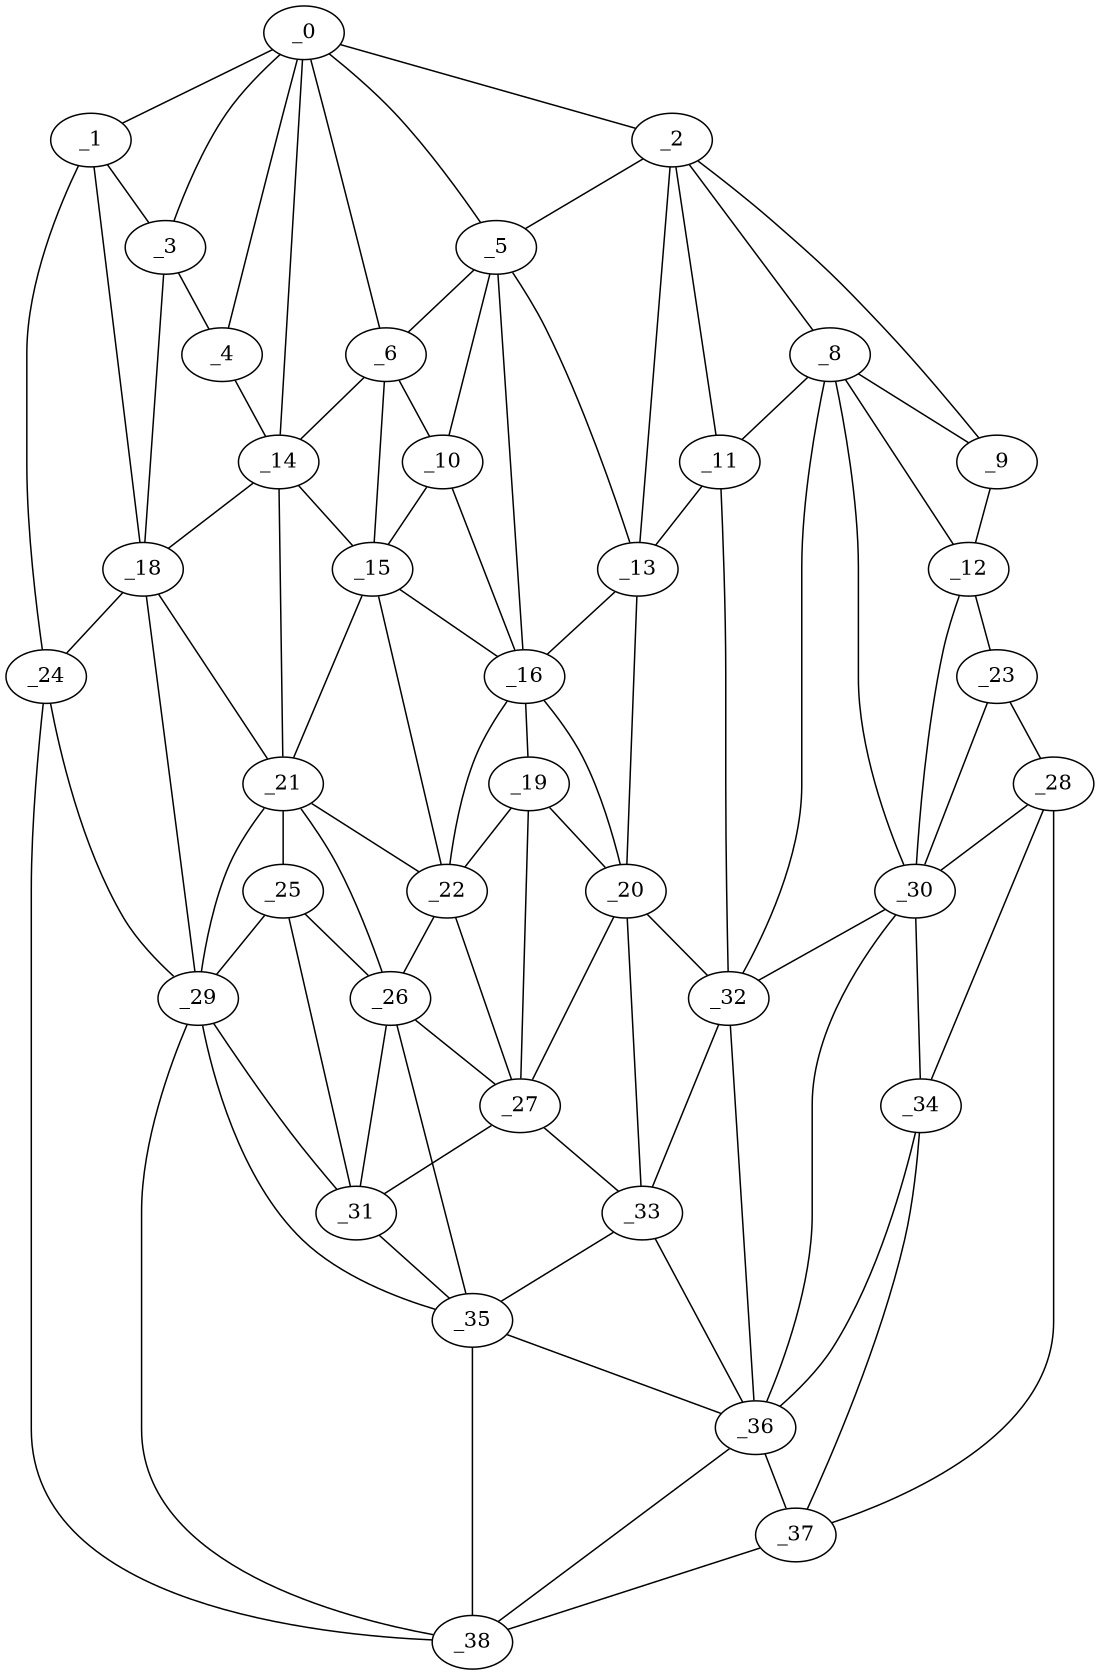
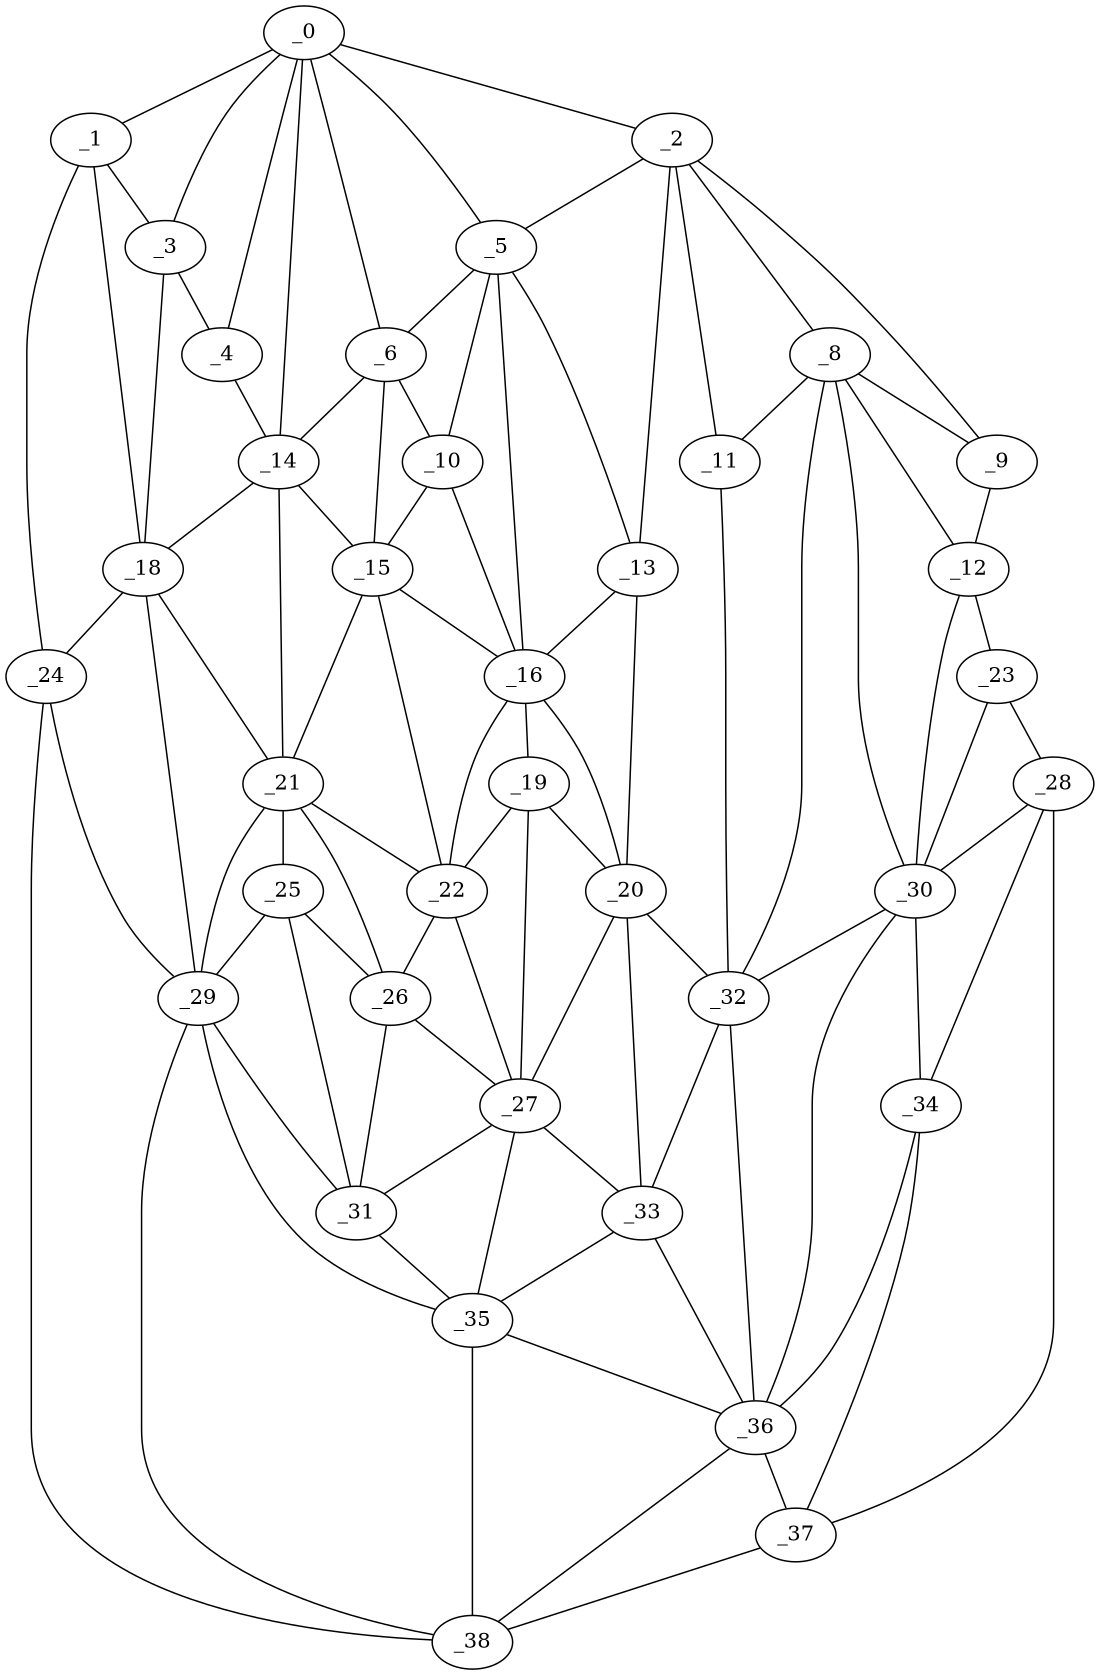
edge "_11" -- "_13": removed
edge "_26" -- "_35": now "_27" -- "_35"
